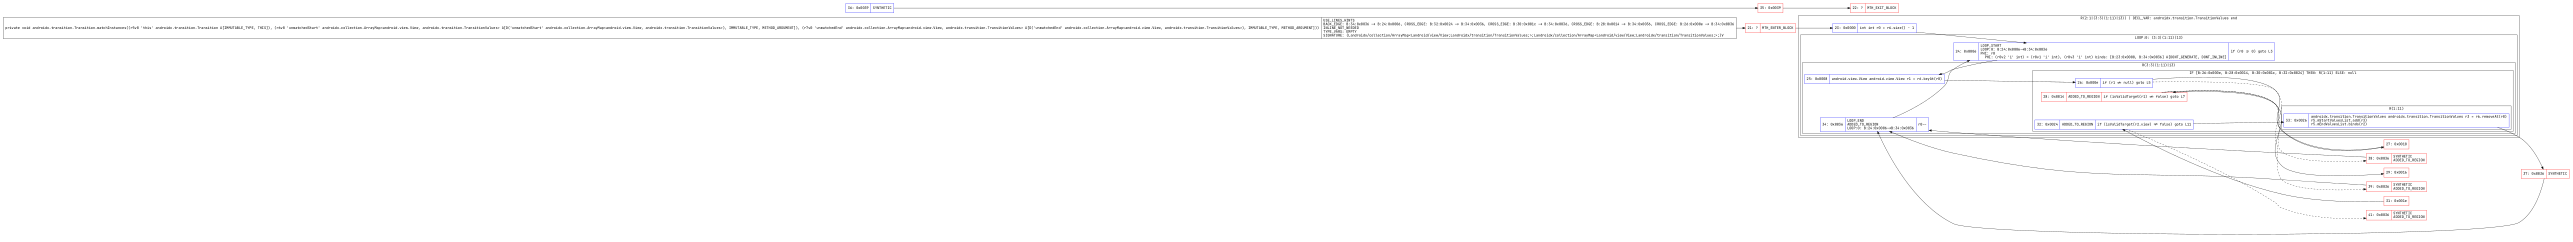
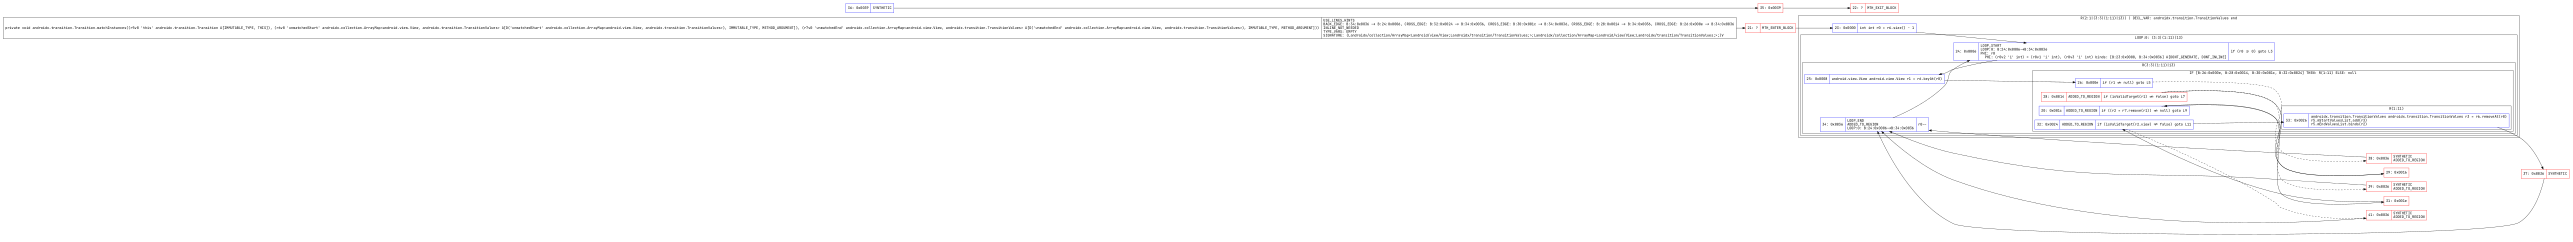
node "30: 0x001c": added
node "27: 0x0010": removed
edge "41: 0x0036" -> "34: 0x0036": added
